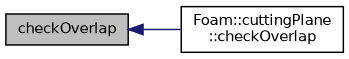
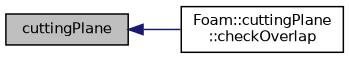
node "checkOverlap": label "checkOverlap" -> "cuttingPlane"
